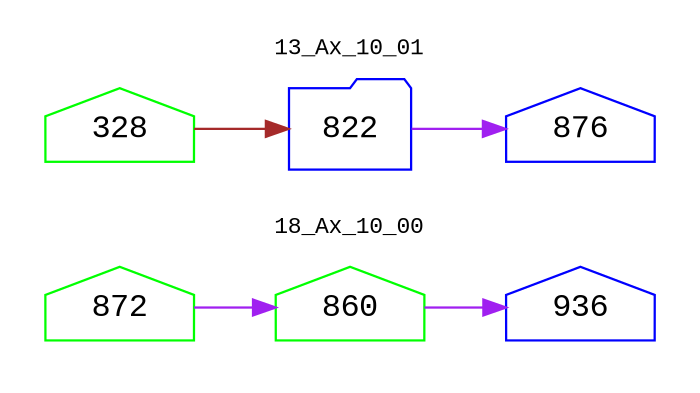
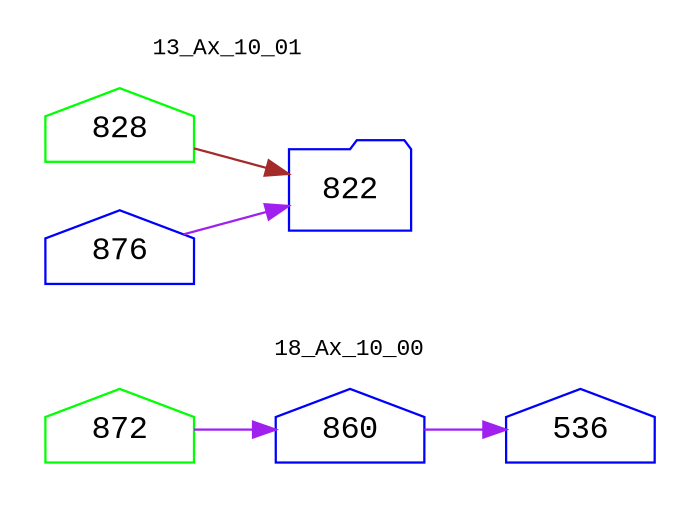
node "328": label "328" -> "828"
edge "822" -> "876": reversed
node "860": color green -> blue
node "936": label "936" -> "536"
